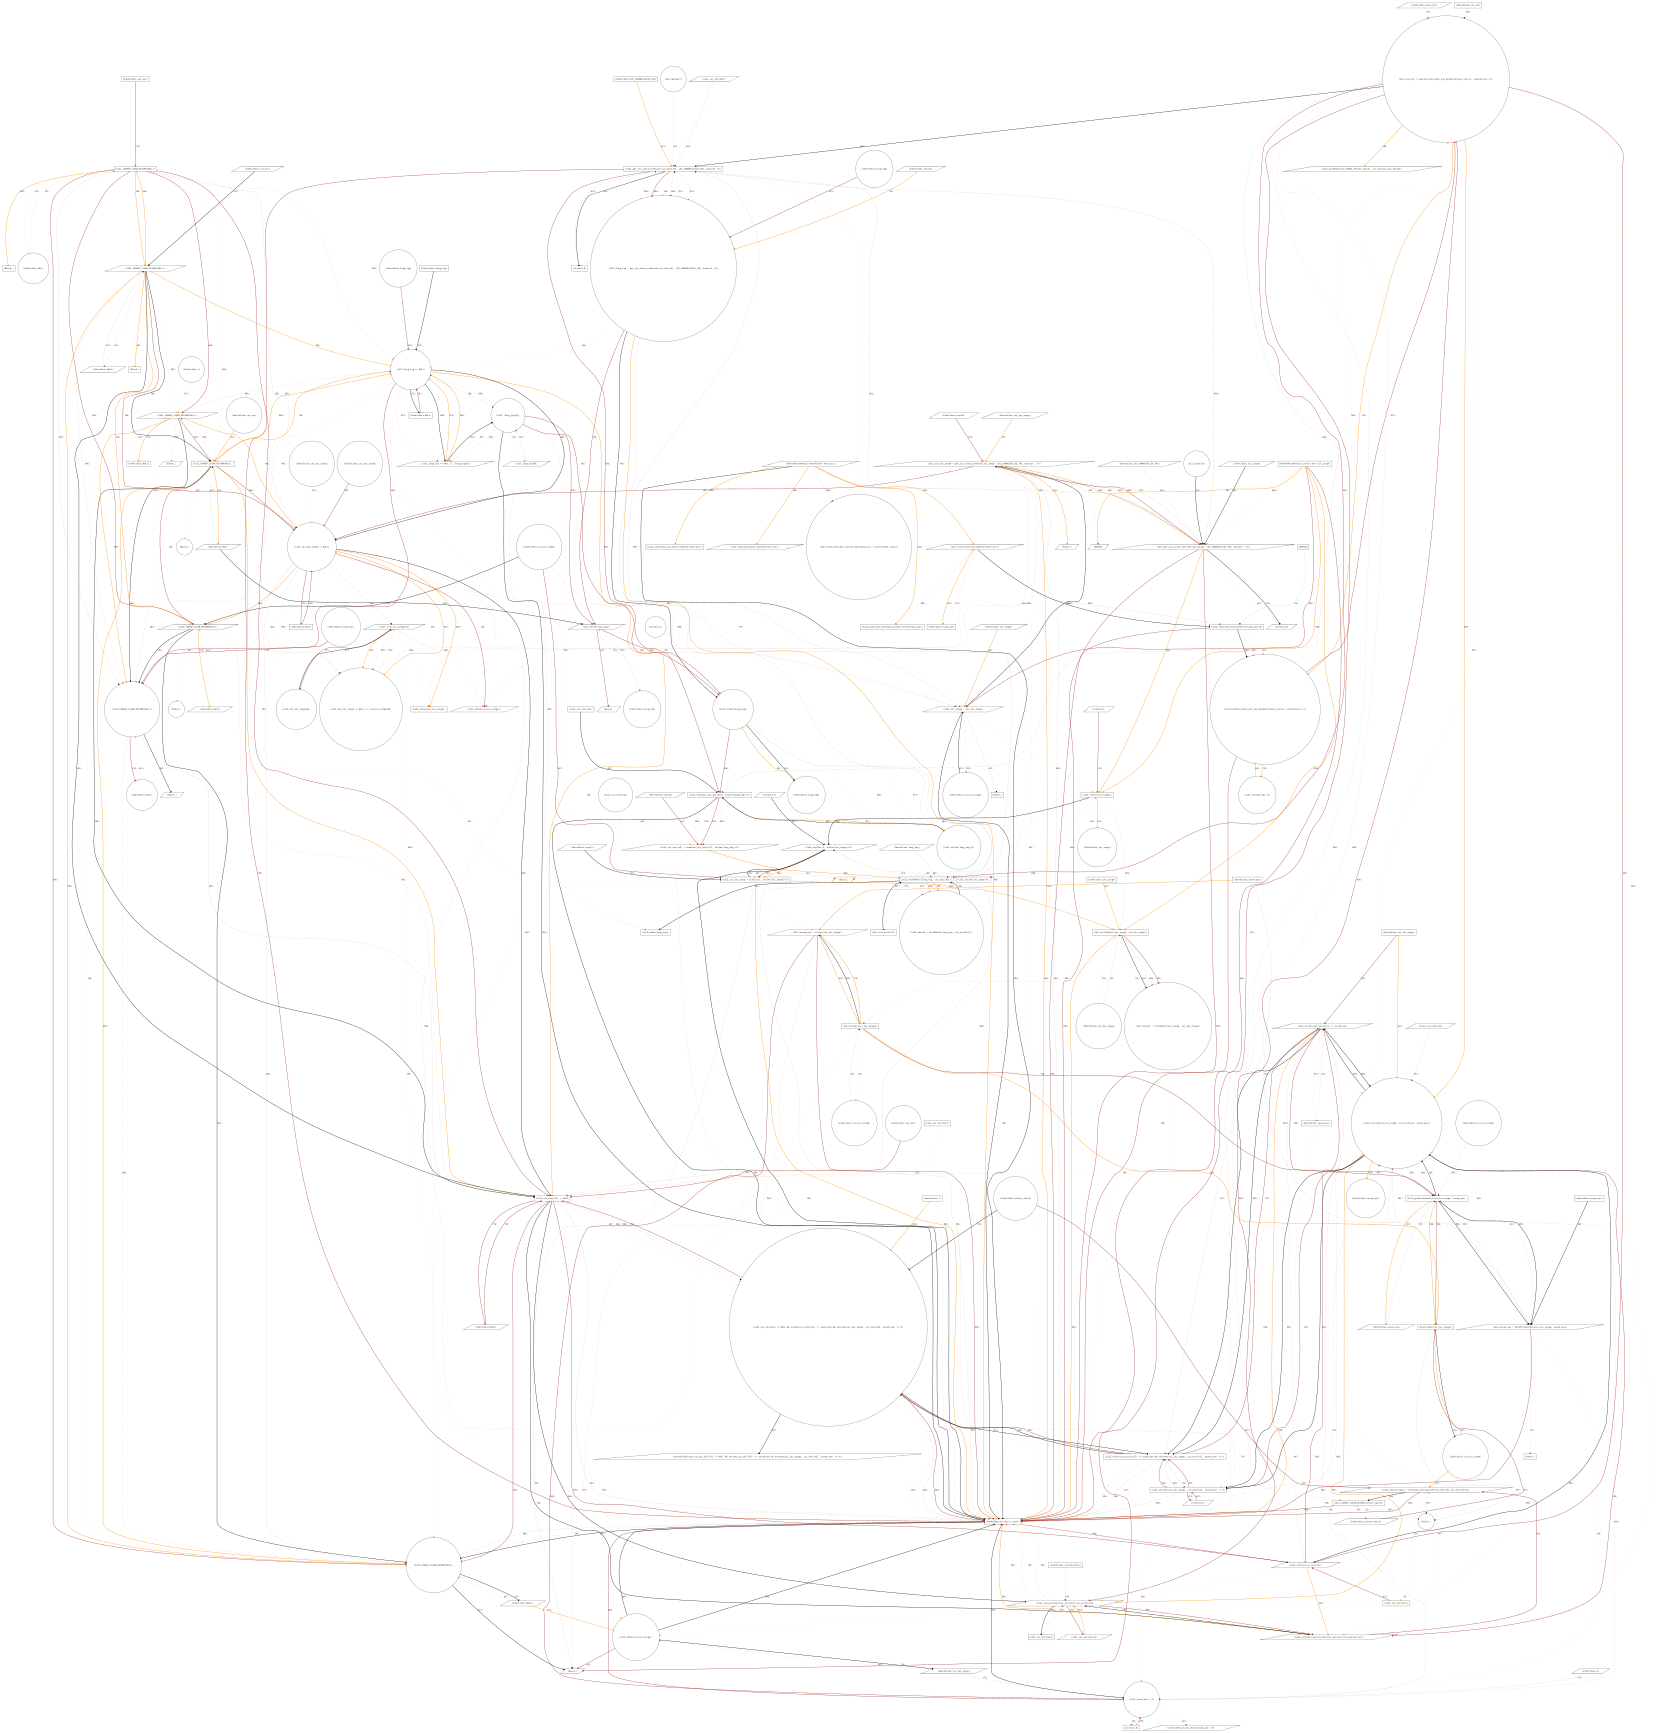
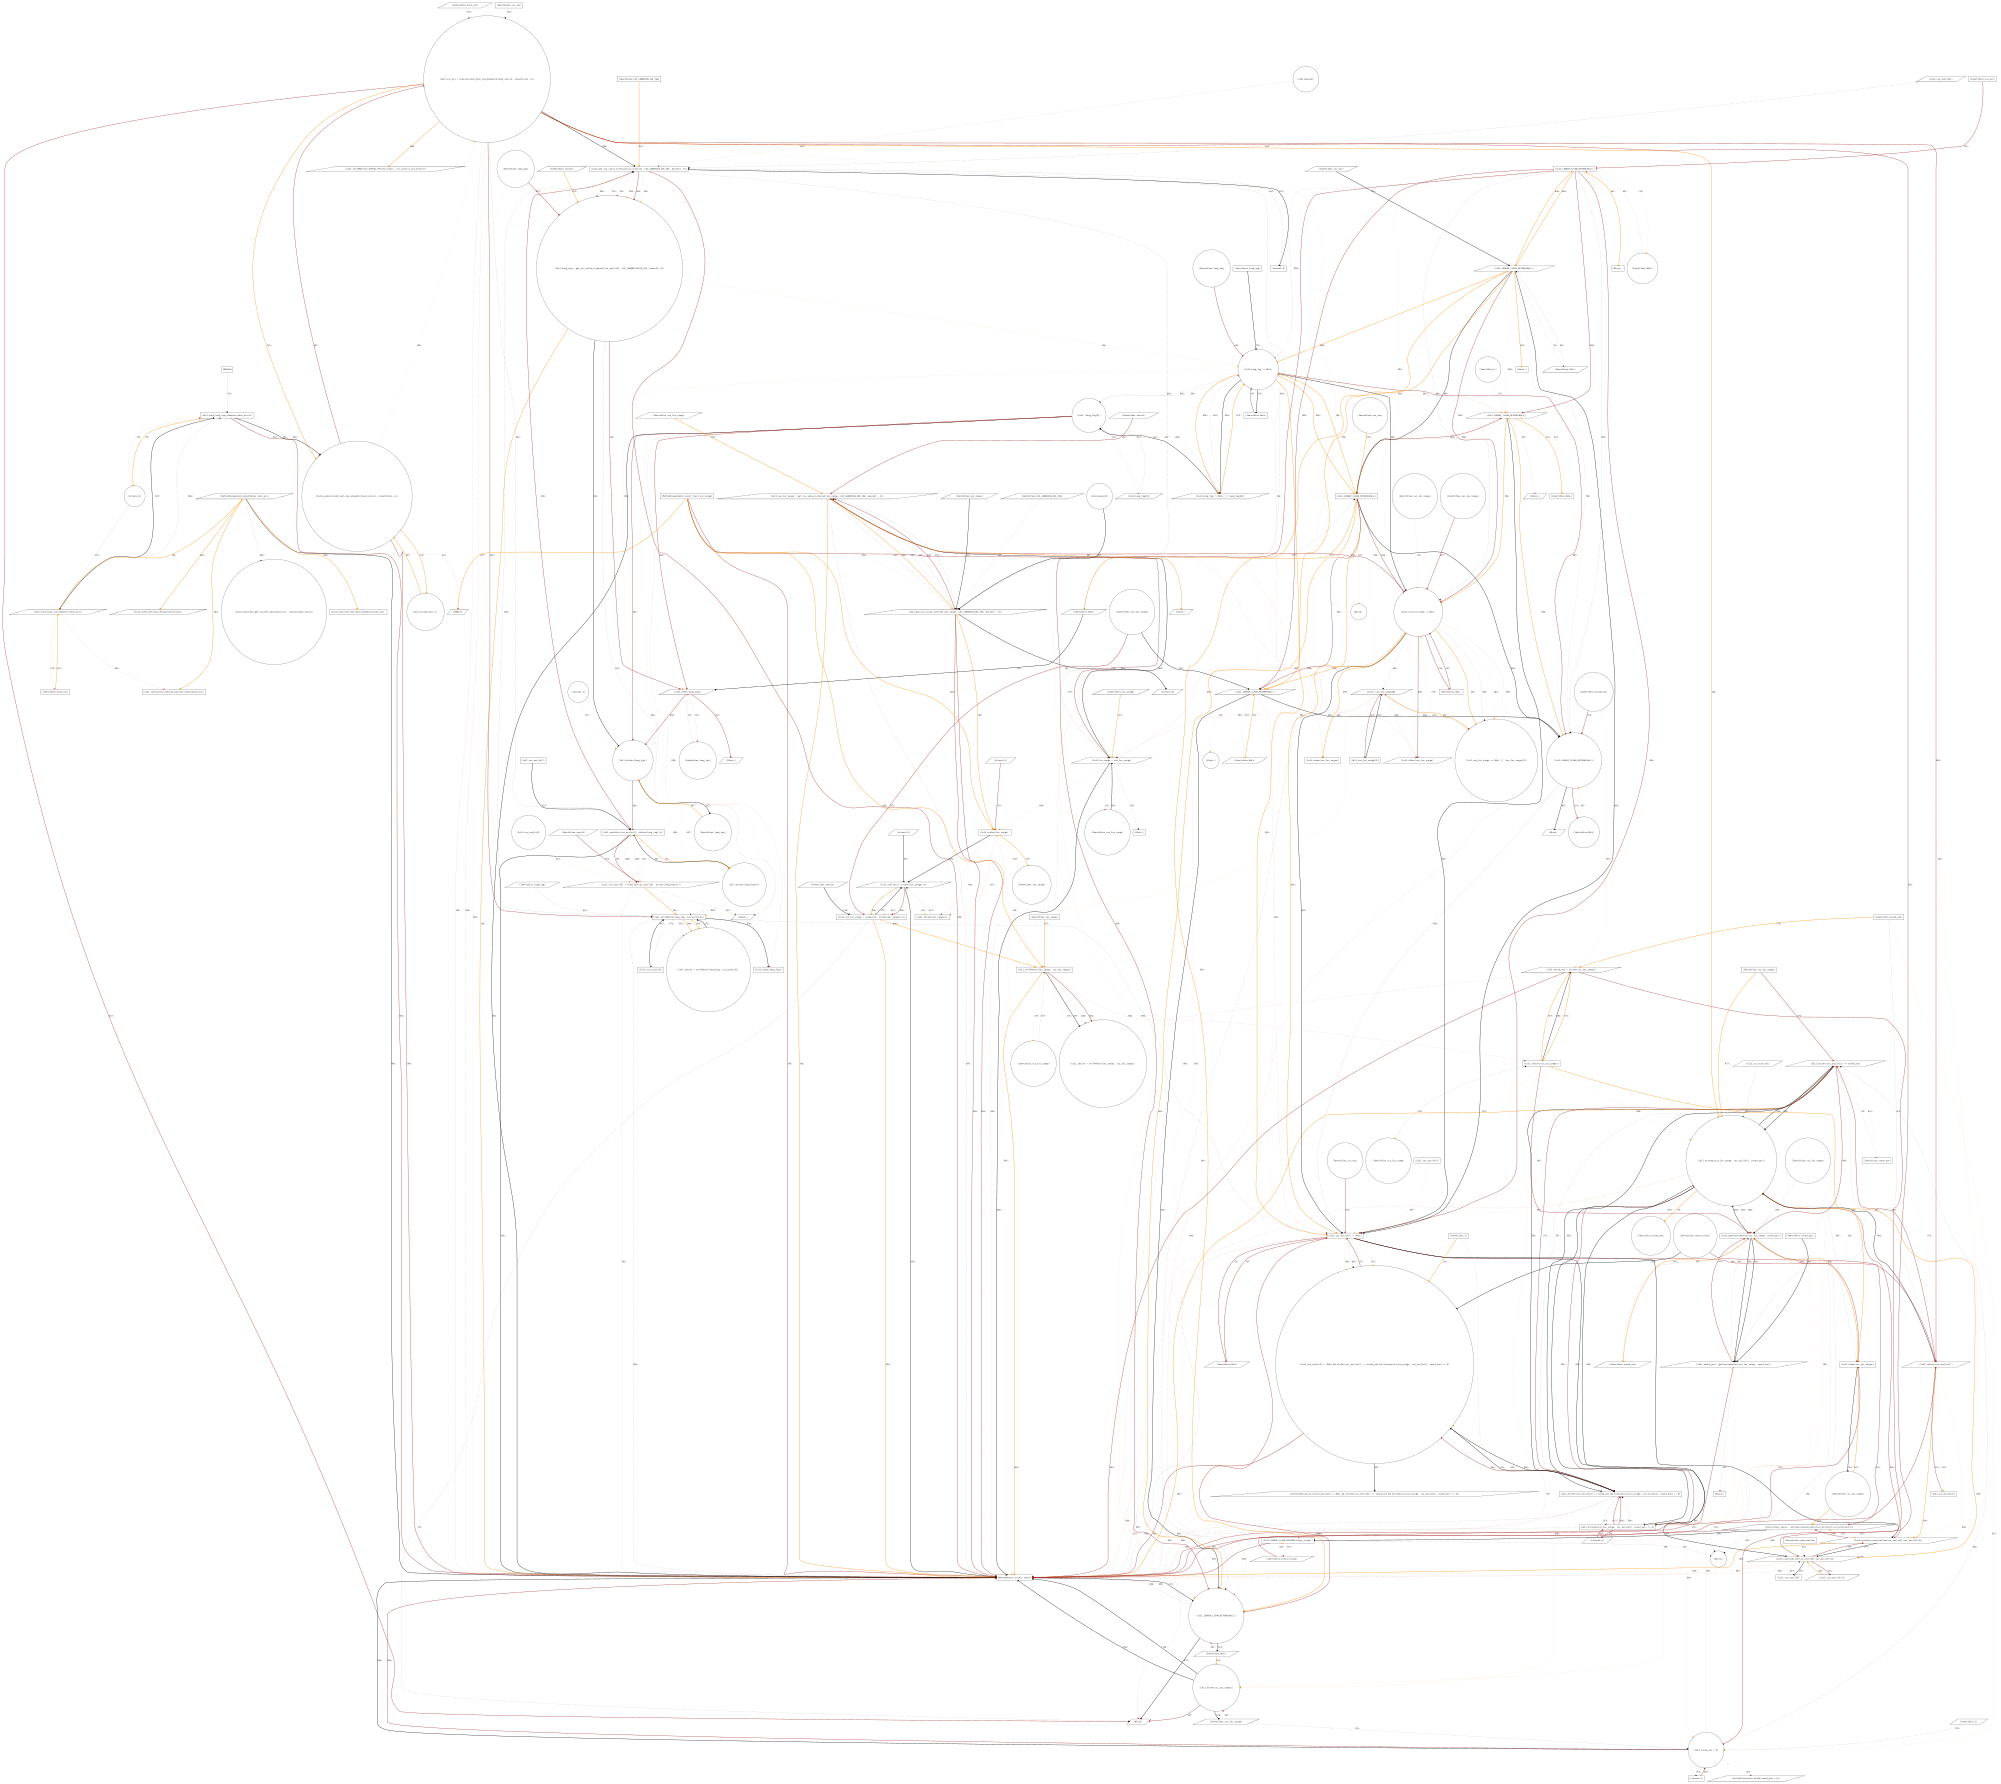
node "(Literal,2)": added
node "(Call,can_loc_range[0])": shape circle -> box
edge "(Call,strlen(lang_tag))" -> "(Call,strToMatch(lang_tag, cur_arr[i*2]))": now "(Call,strlen(lang_tag)+1)" -> "(Call,strToMatch(lang_tag, cur_arr[i*2]))"
edge "(Call,saved_pos = getStrrtokenPos(cur_loc_range, saved_pos))" -> "(Call,getStrrtokenPos(cur_loc_range, saved_pos))": style dotted -> bold
edge "(MethodReturn,static char*)" -> "(Call,strlen(cur_arr[i*2]))": reversed
